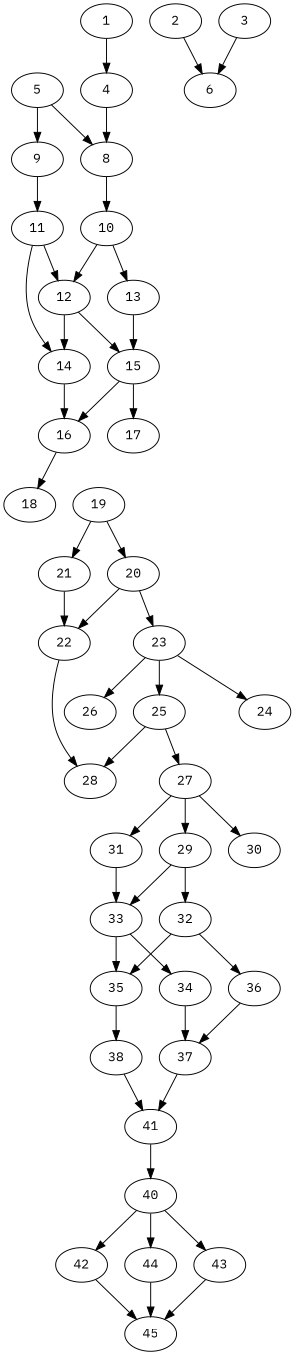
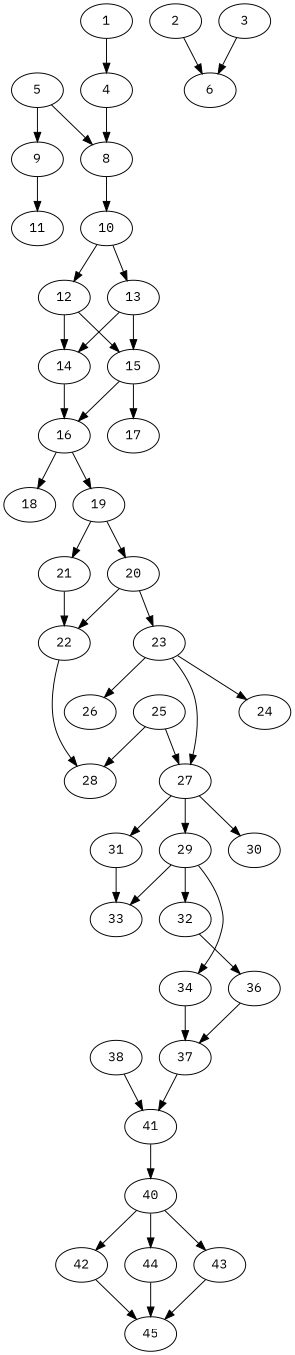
edge "11" -> "12": removed
edge "11" -> "14": now "13" -> "14"
edge "16" -> "19": added
edge "23" -> "25": now "23" -> "27"
edge "33" -> "34": now "29" -> "34"
node "35": removed
